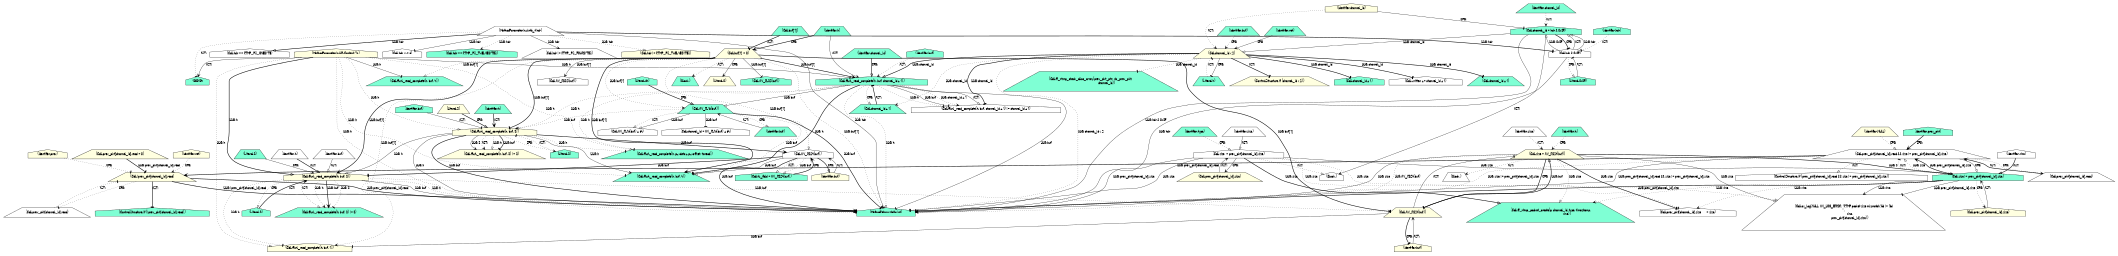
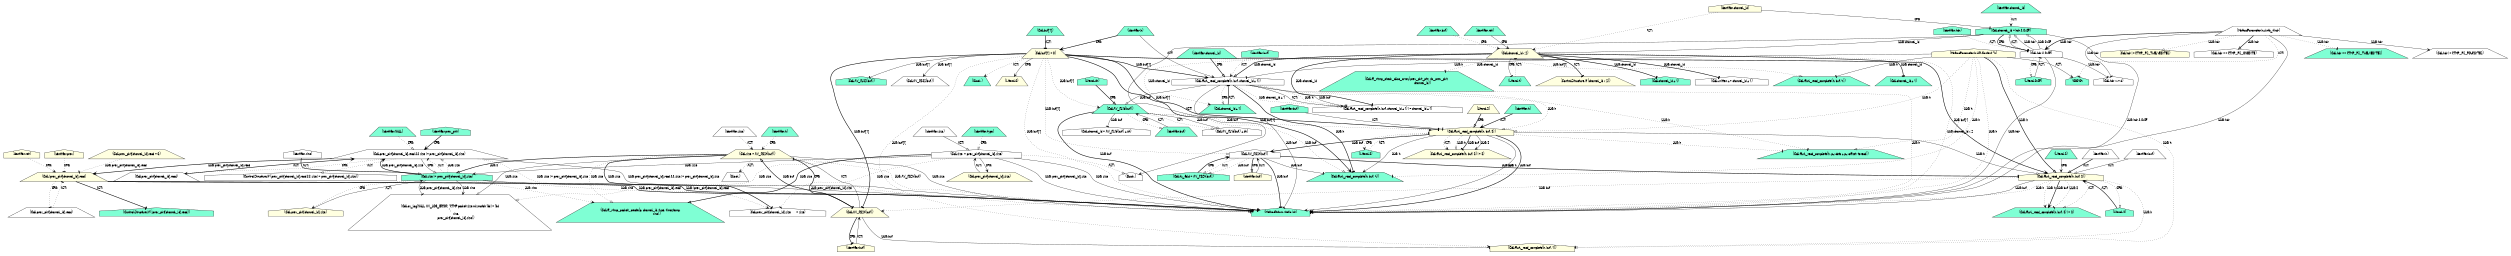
edge "(MethodParameterIn,uint6_t hdr)" -> "(Call,hdr & 0x3F)": arrowhead tee -> vee
edge "(MethodParameterIn,uint6_t hdr)" -> "(Call,hdr == RTMP_PS_TWELVEBYTES)": arrowhead vee -> tee
node "(Call,hdr == RTMP_PS_TWELVEBYTES)": shape house -> trapezium
edge "(Call,hdr & 0x3F)" -> "(Call,hdr >>= 6)": added, label "DDG: hdr"
node "(Call,AV_RB32(buf))": shape house -> trapezium
node "(Call,ffurl_read_complete(h, buf, channel_id + 1))": fillcolor aquamarine -> white
node "(Identifier,NULL)": fillcolor lightyellow -> aquamarine
edge "(Call,prev_pkt[channel_id].read = 0)" -> "(Call,!prev_pkt[channel_id].read)": style bold -> dotted
edge "(Call,size != prev_pkt[channel_id].size)" -> "(MethodReturn,static int)": style bold -> solid
